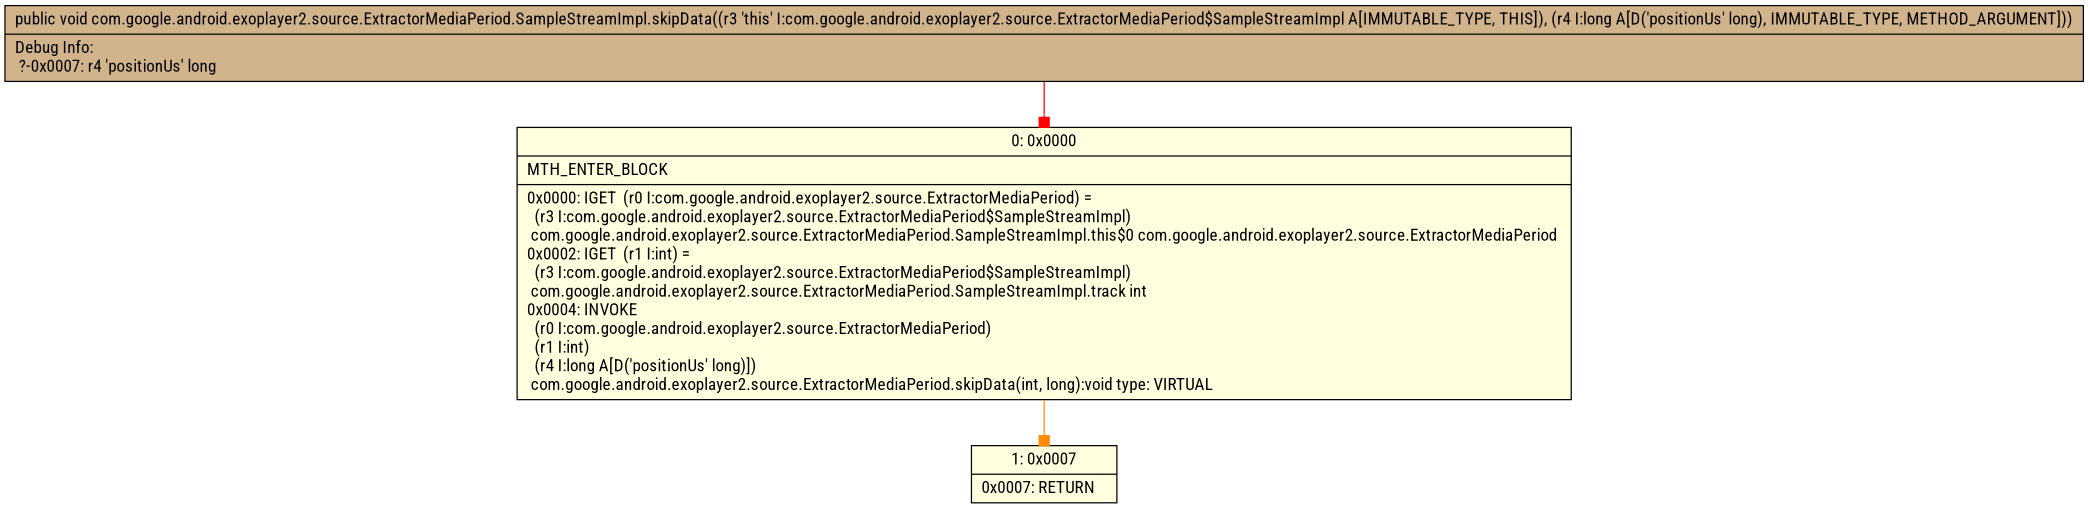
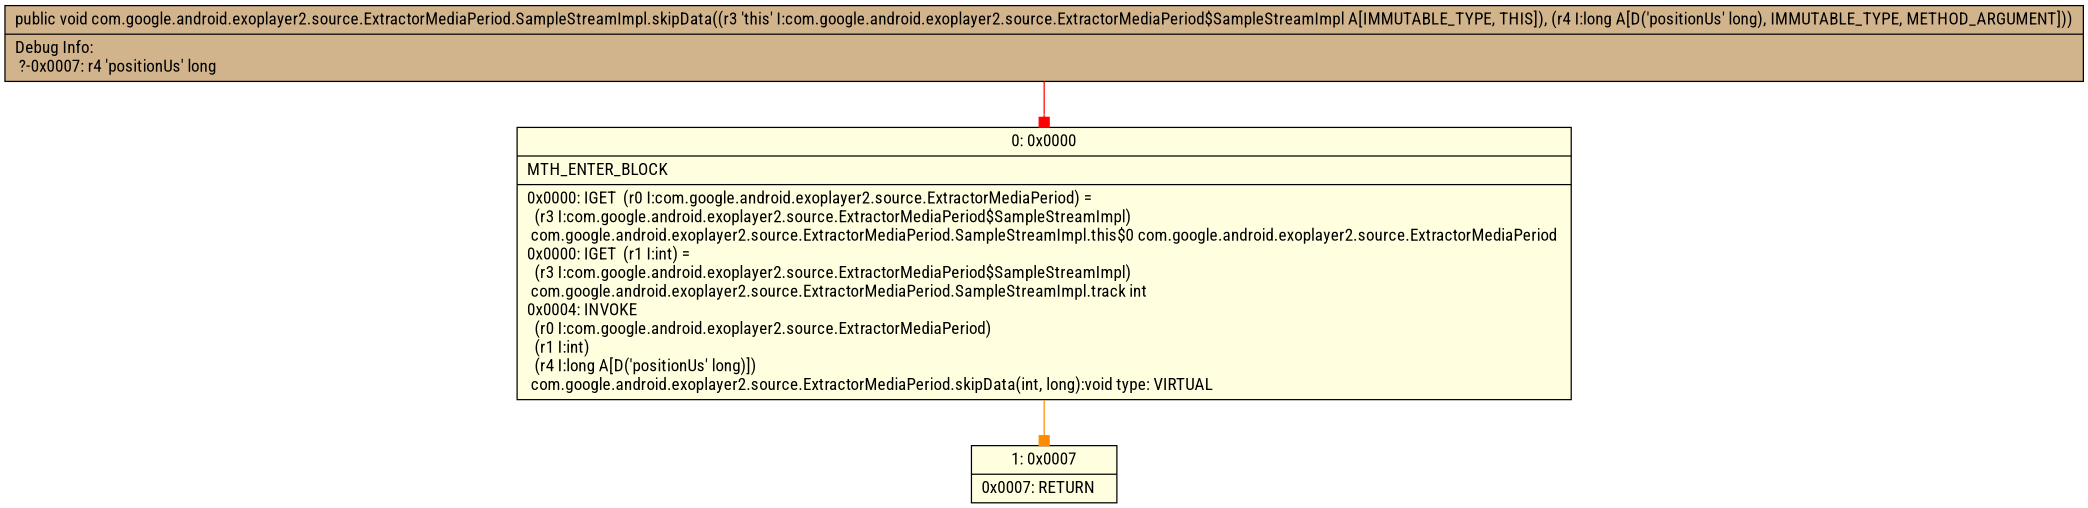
node "0: 0x0000": text "0x0002: IGET  (r1 I:int) =" -> "0x0000: IGET  (r1 I:int) ="
